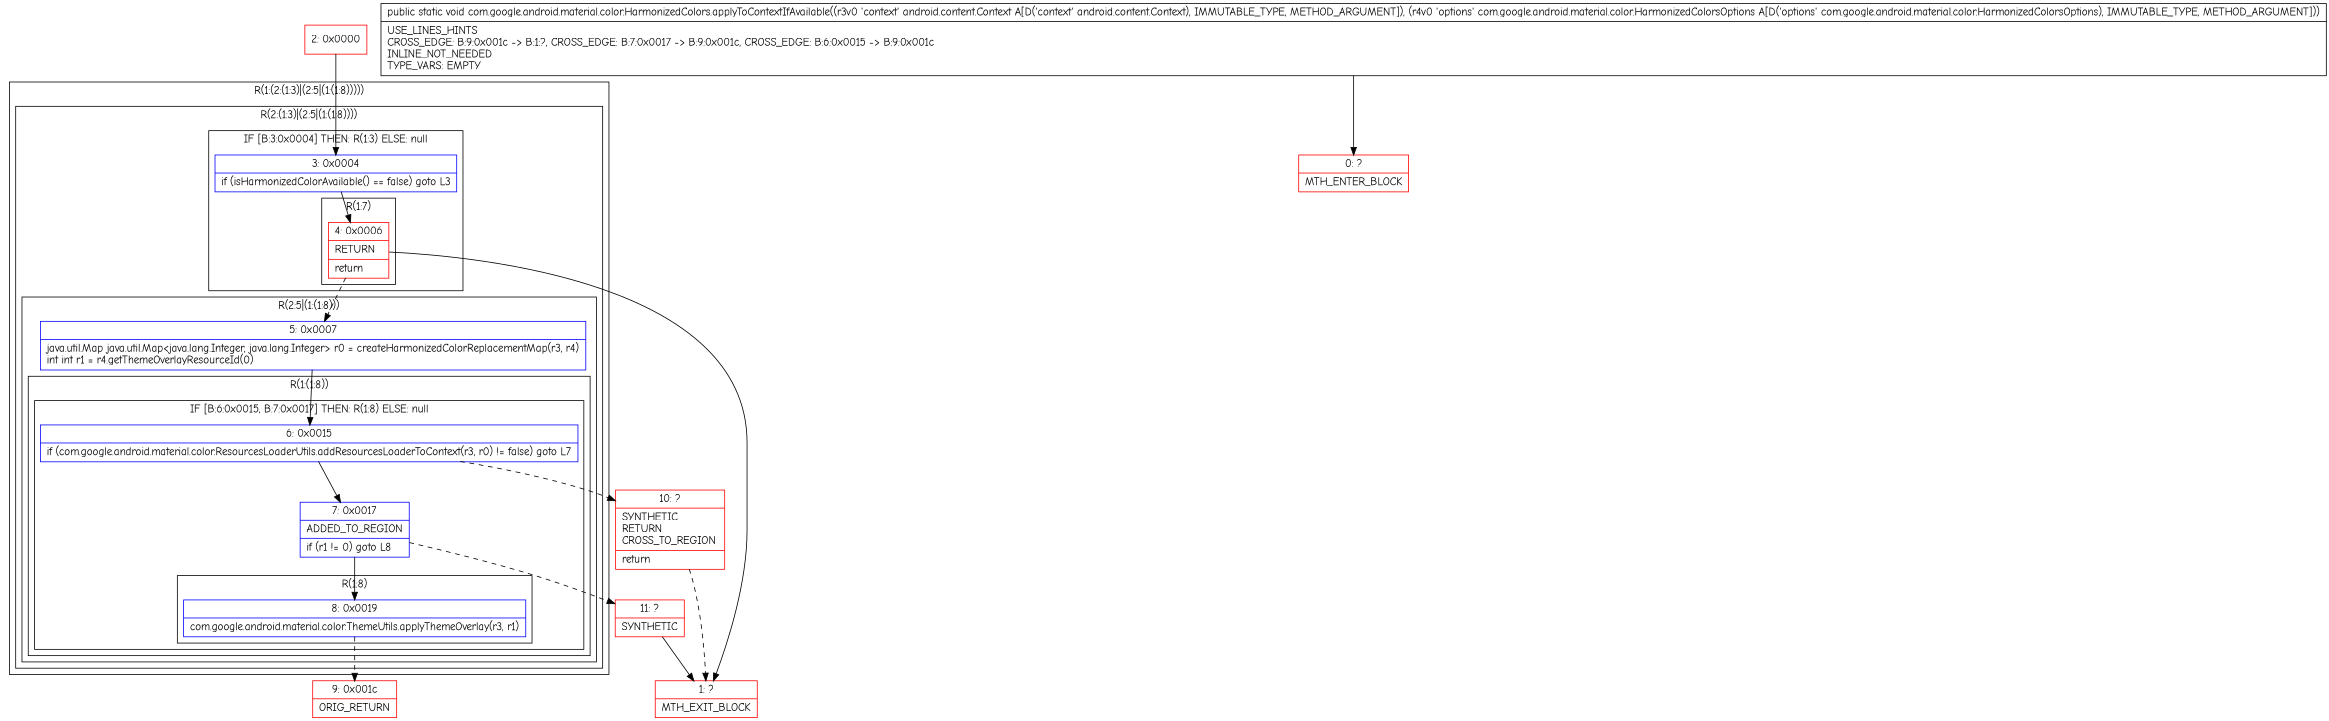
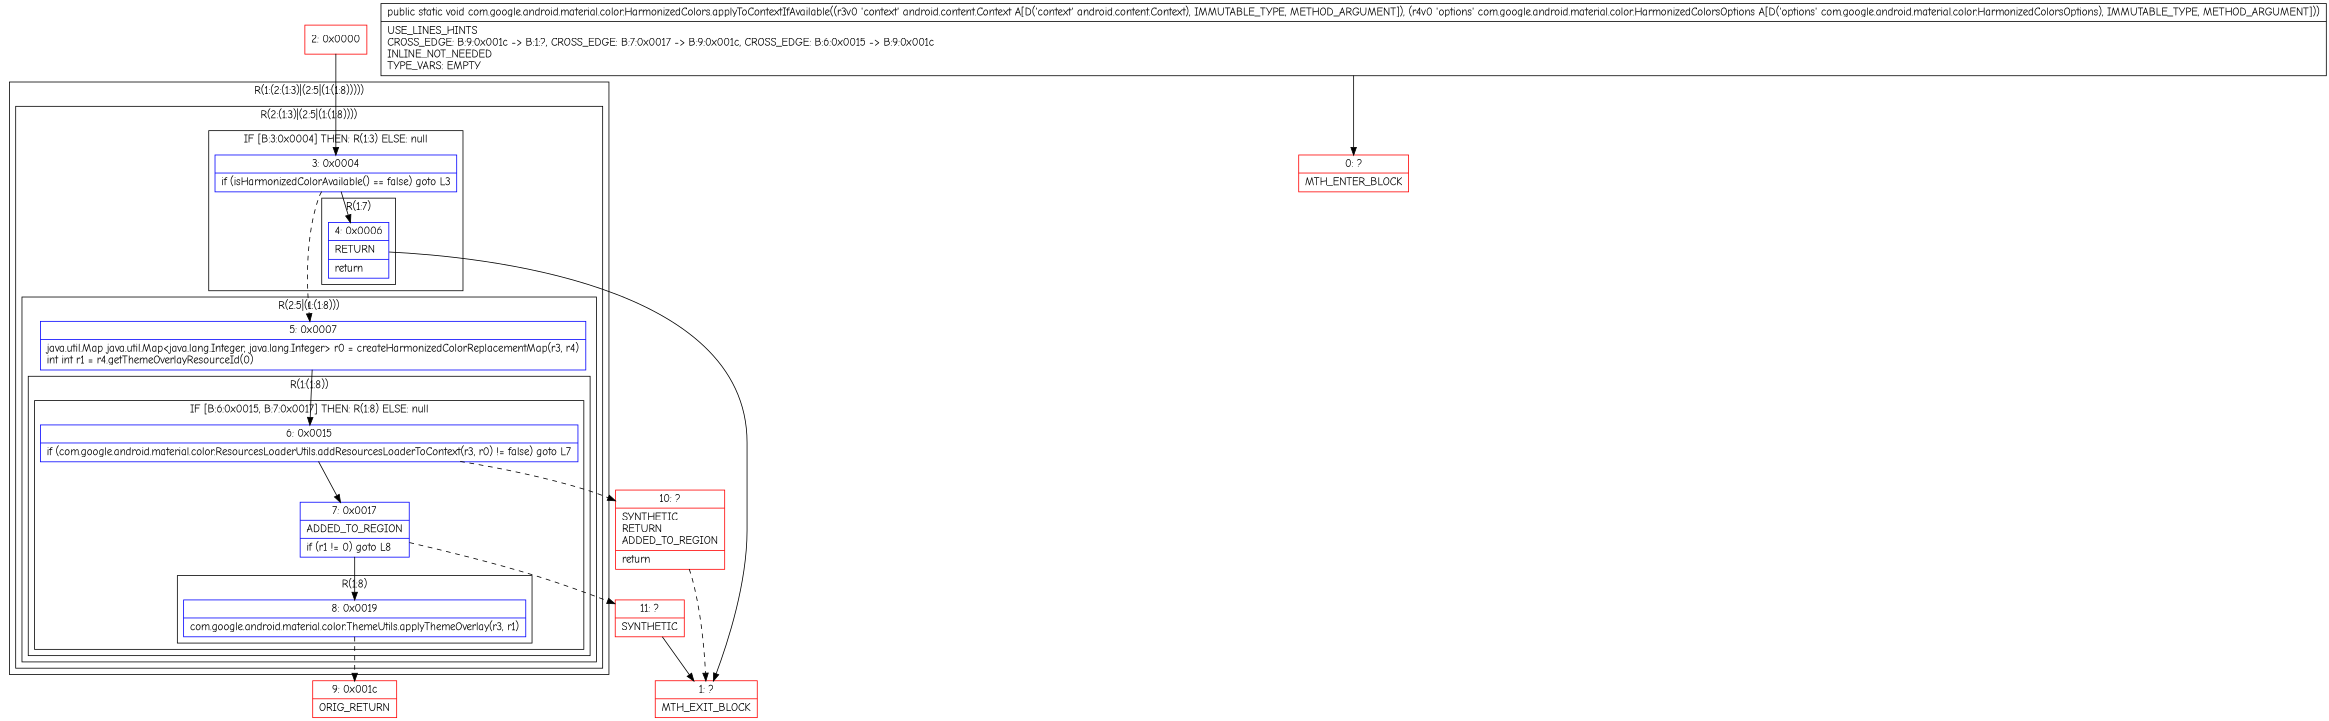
node "4: 0x0006": color red -> blue
edge "4: 0x0006" -> "5: 0x0007": now "3: 0x0004" -> "5: 0x0007"
node "10: ?": text "CROSS_TO_REGION" -> "ADDED_TO_REGION"
